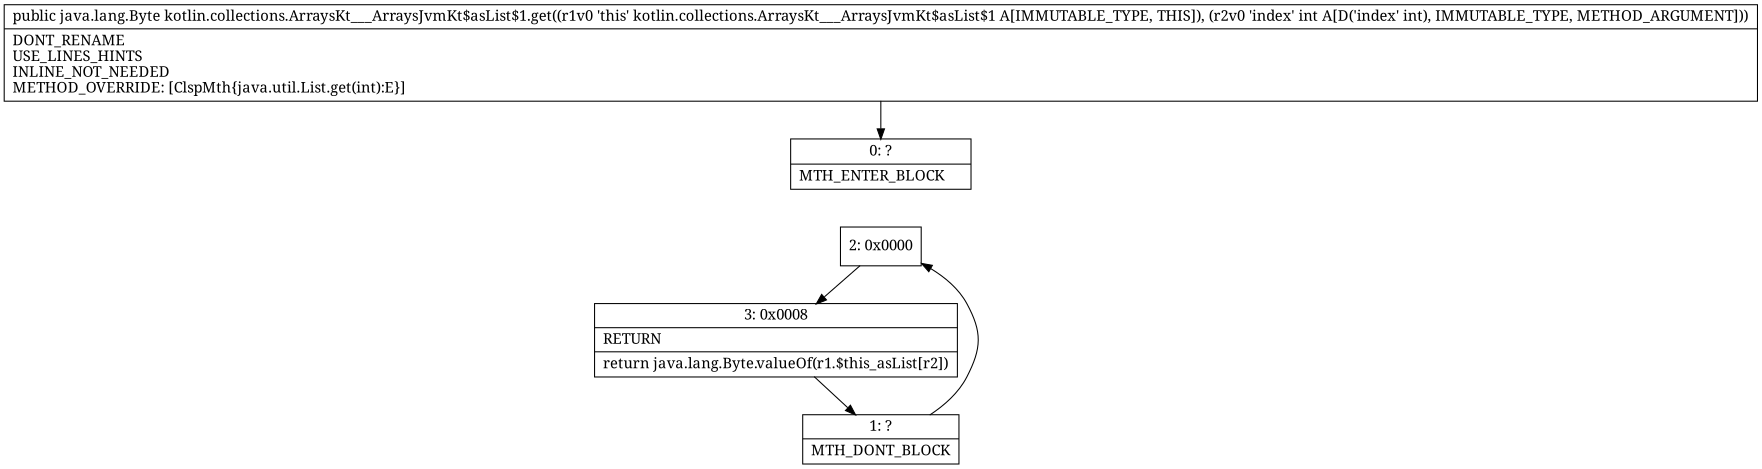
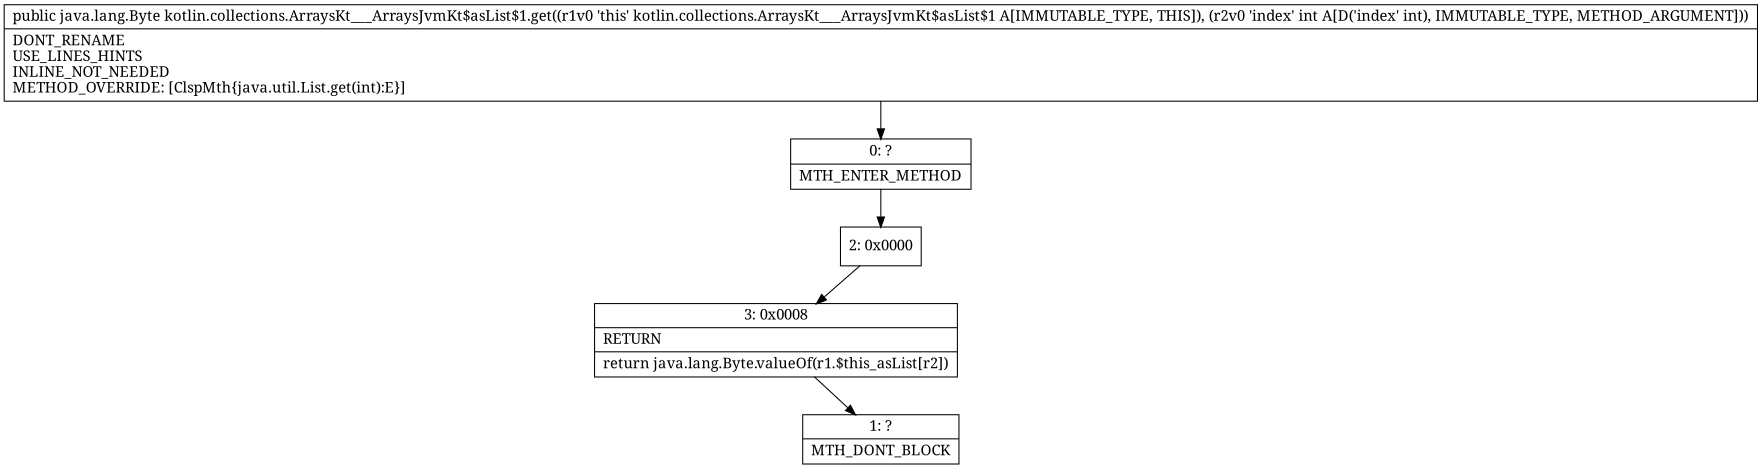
node "0: ?": text "MTH_ENTER_BLOCK" -> "MTH_ENTER_METHOD"
edge "1: ?" -> "2: 0x0000": now "0: ?" -> "2: 0x0000"
